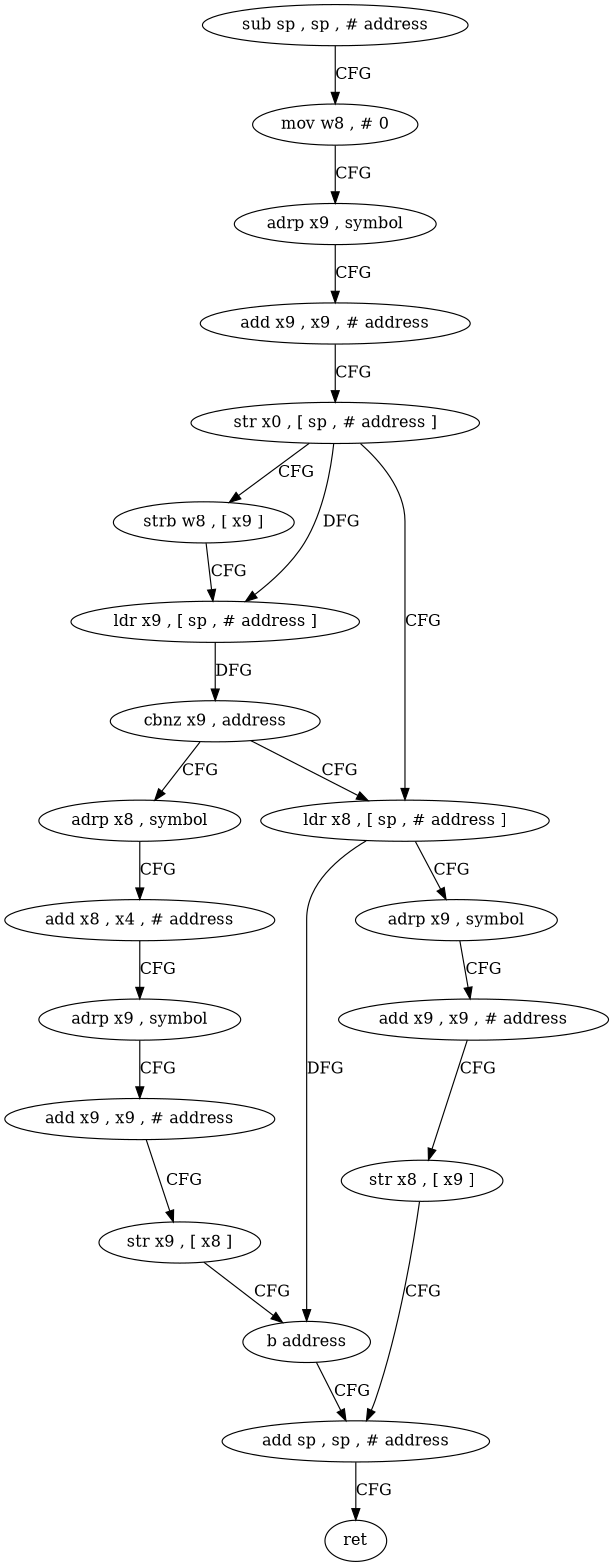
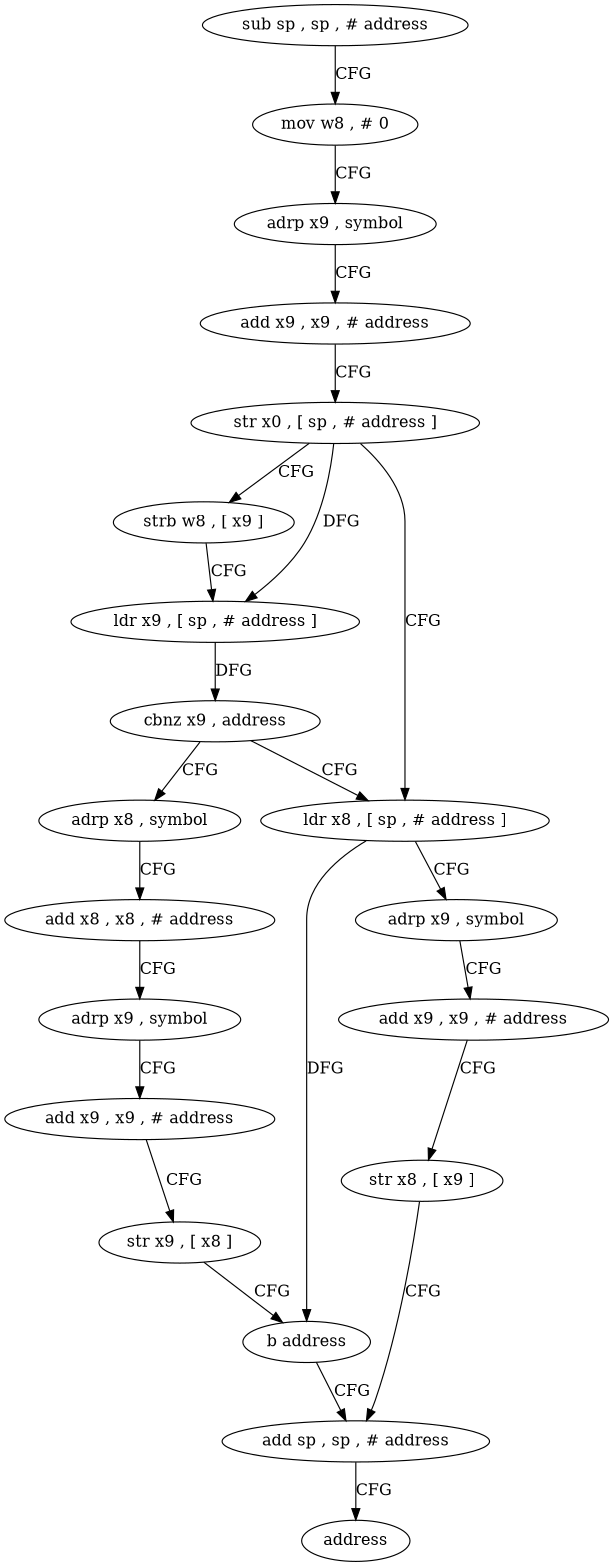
node "add x8 , x4 , # address": label "add x8 , x4 , # address" -> "add x8 , x8 , # address"
node "ret": label "ret" -> "address"
